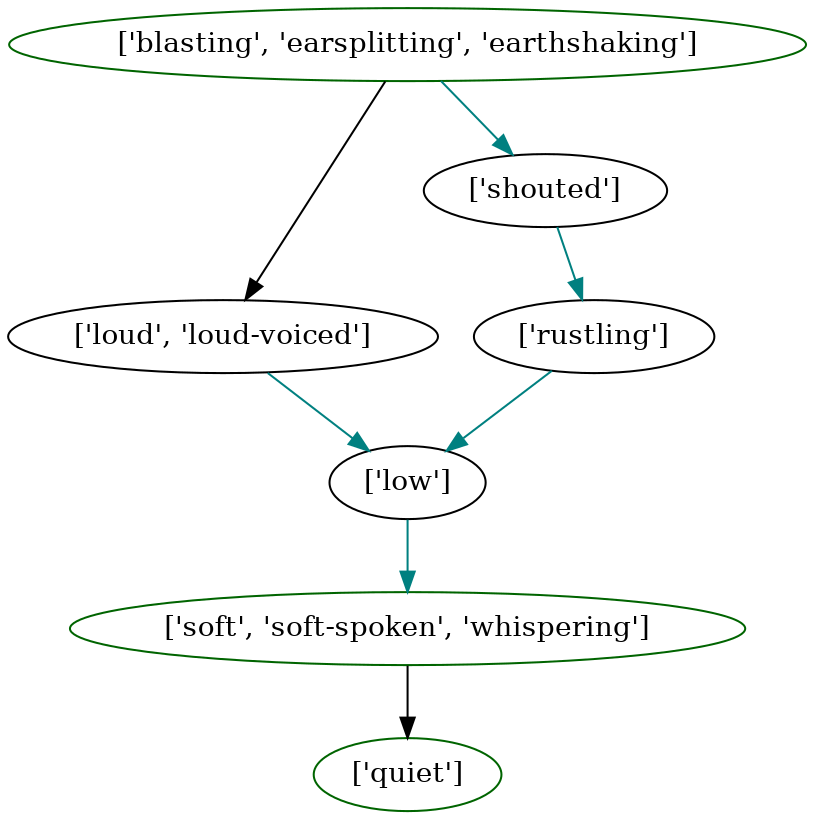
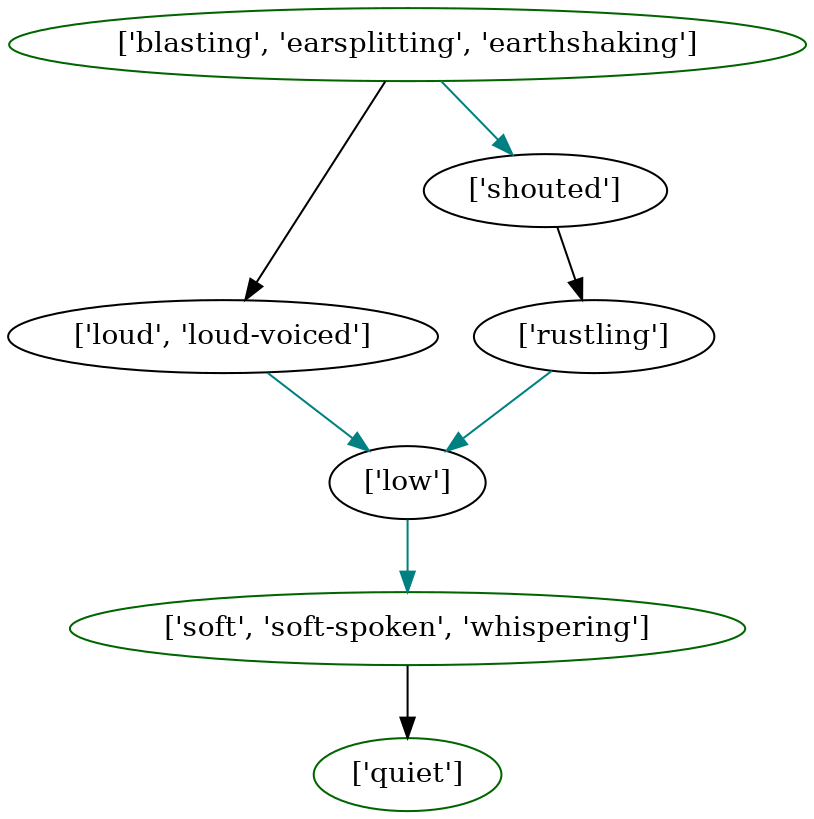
edge "['shouted']" -> "['rustling']": color teal -> black
